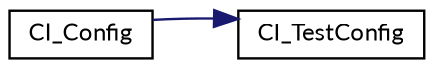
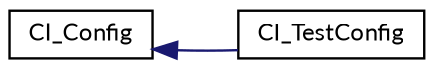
edge "CI_Config" -> "CI_TestConfig": reversed
